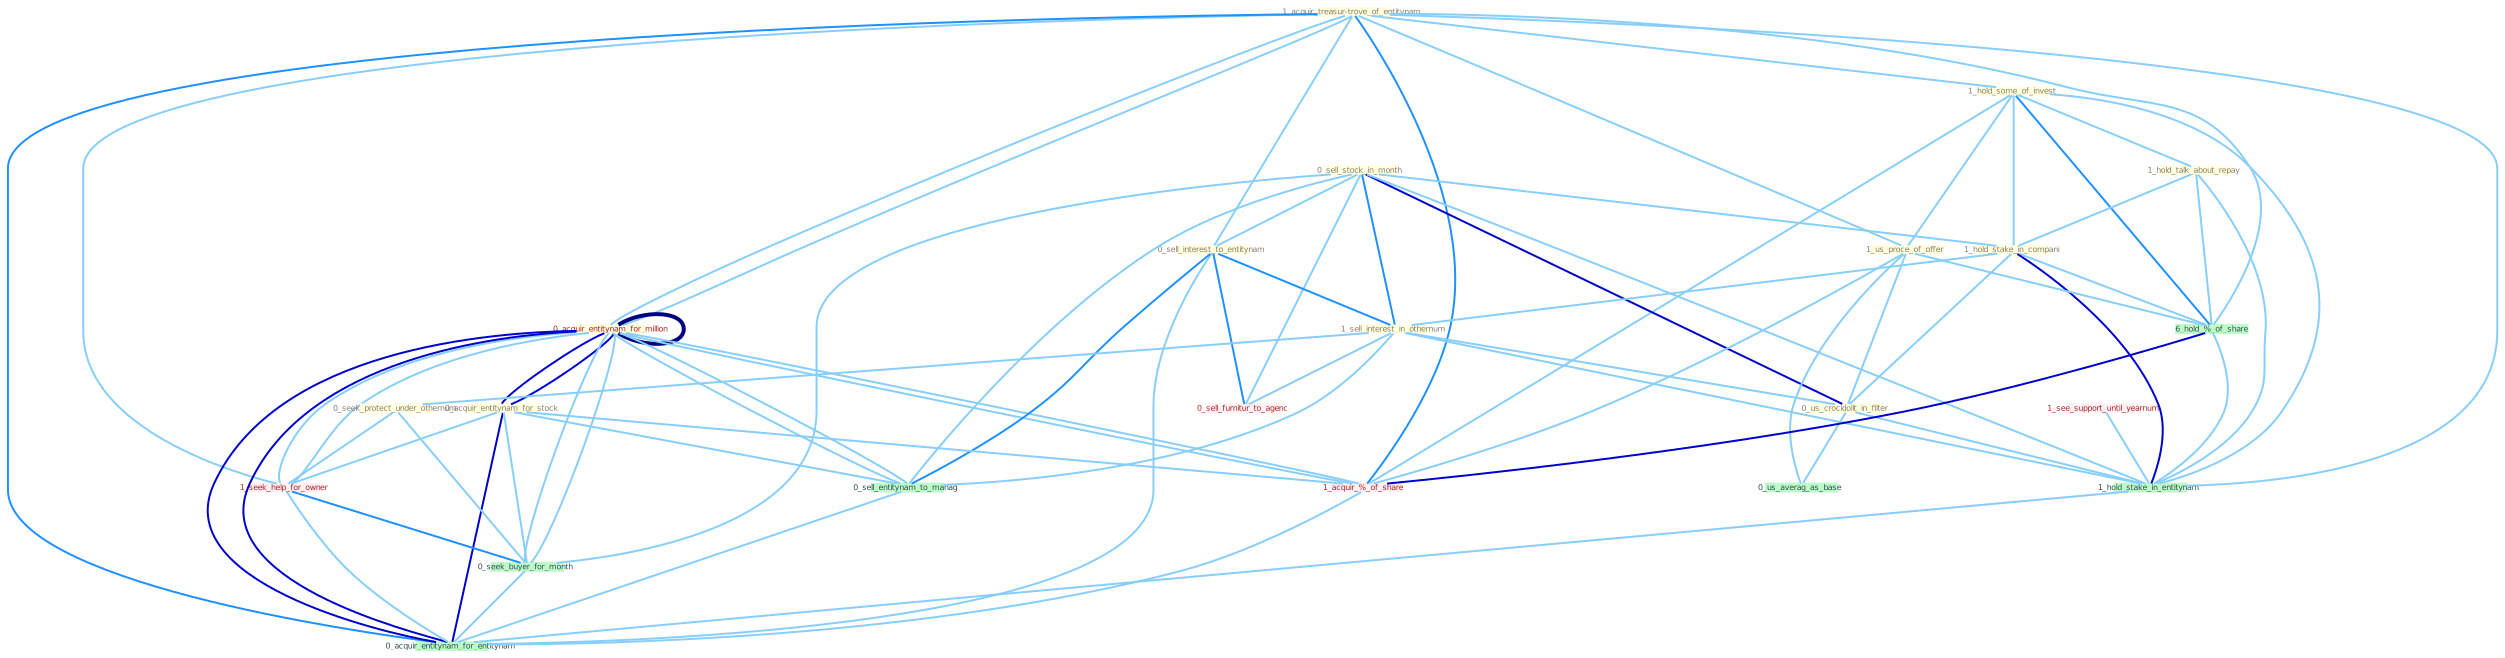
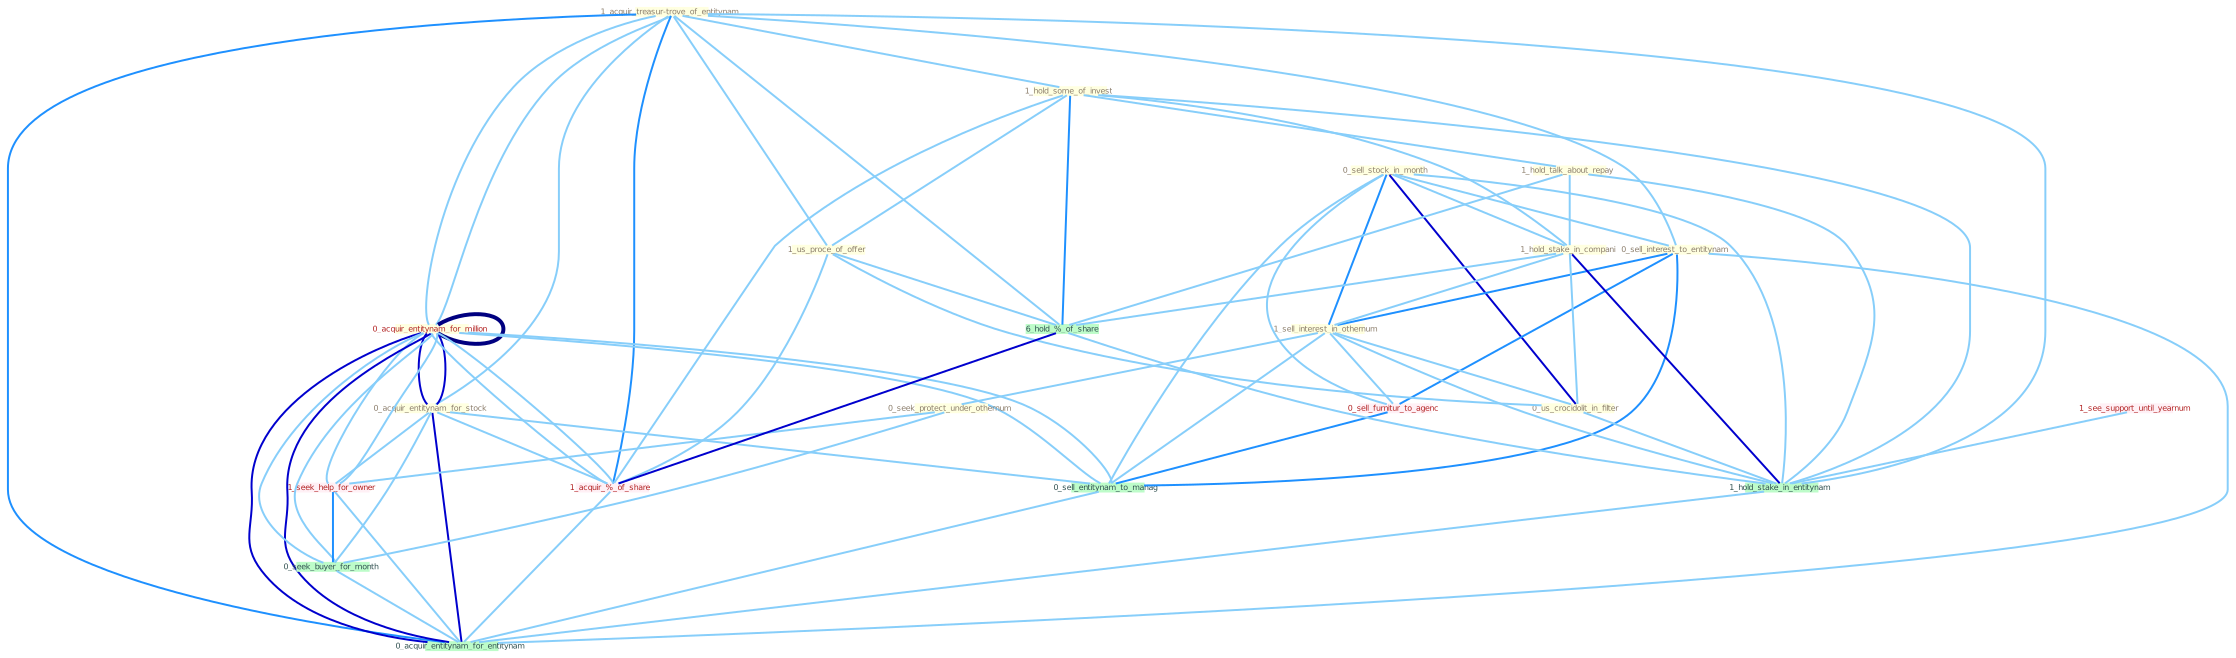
edge "1_acquir_treasur-trove_of_entitynam" -- "1_seek_help_for_owner": now "1_acquir_treasur-trove_of_entitynam" -- "0_acquir_entitynam_for_stock"
edge "0_sell_stock_in_month" -- "0_seek_buyer_for_month": removed
edge "0_sell_furnitur_to_agenc" -- "0_sell_entitynam_to_manag": added
node "0_us_averag_as_base": removed
